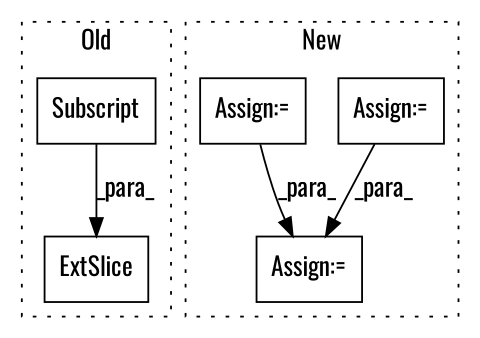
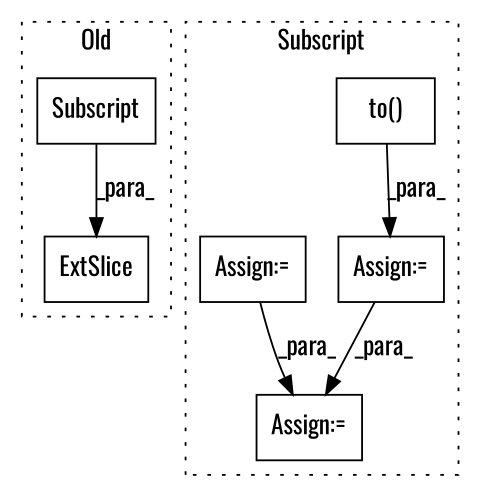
cluster "New": label "New" -> "Subscript"
node "to()": added
